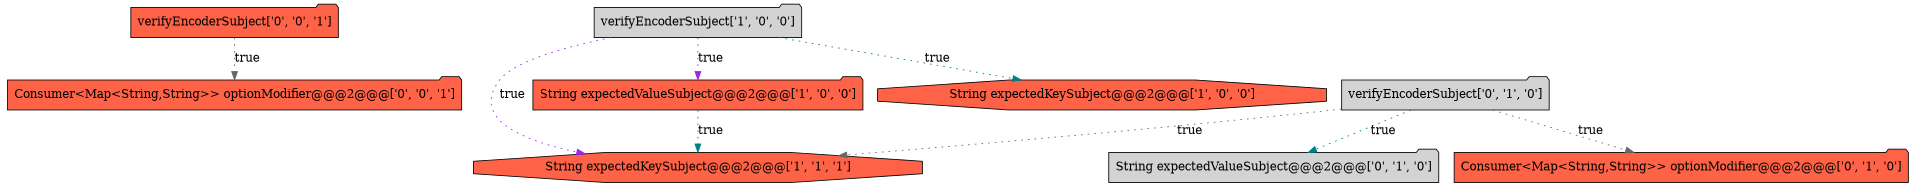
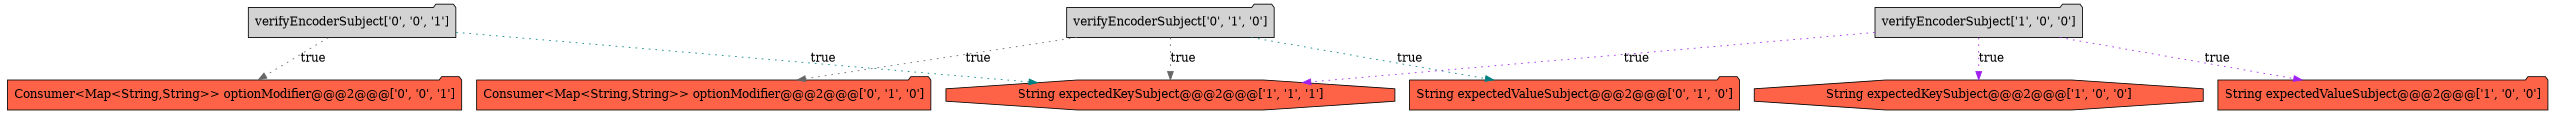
node "verifyEncoderSubject['0', '0', '1']": fillcolor tomato -> lightgray
edge "verifyEncoderSubject['1', '0', '0']" -> "String expectedKeySubject@@@2@@@['1', '0', '0']": color teal -> purple
edge "String expectedValueSubject@@@2@@@['1', '0', '0']" -> "String expectedKeySubject@@@2@@@['1', '1', '1']": now "verifyEncoderSubject['0', '0', '1']" -> "String expectedKeySubject@@@2@@@['1', '1', '1']"
node "String expectedValueSubject@@@2@@@['0', '1', '0']": fillcolor lightgray -> tomato
